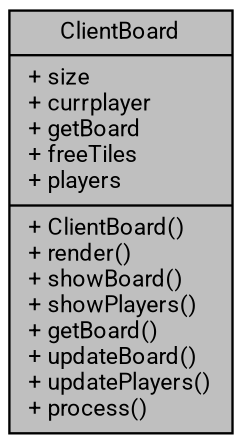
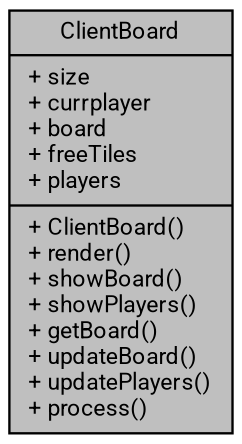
node "ClientBoard": text "+ getBoard" -> "+ board"
